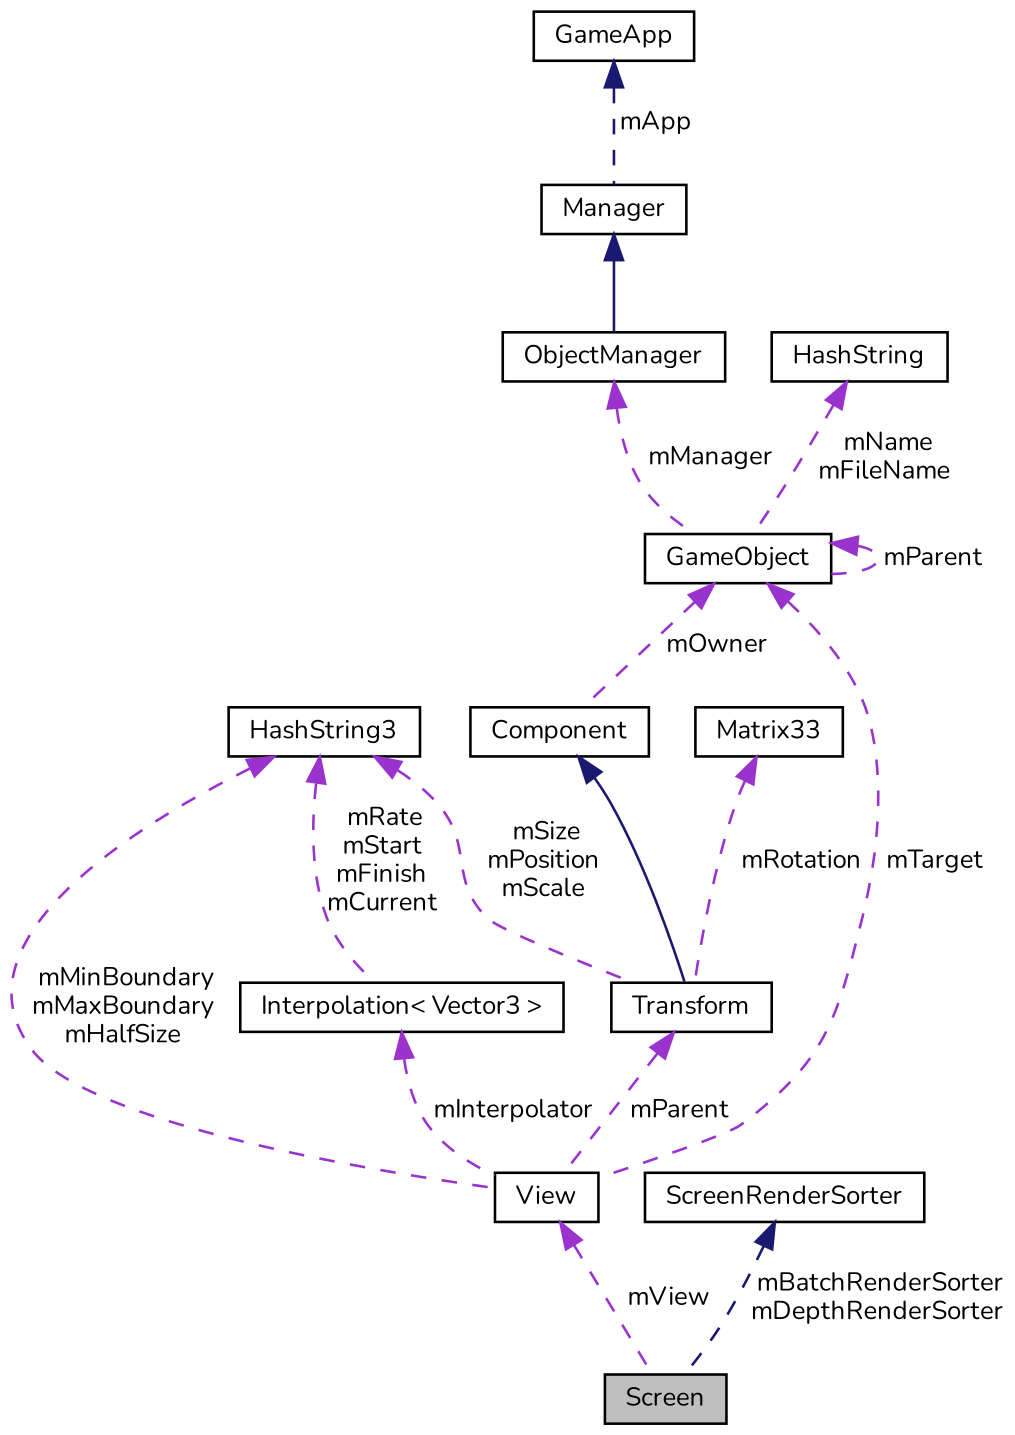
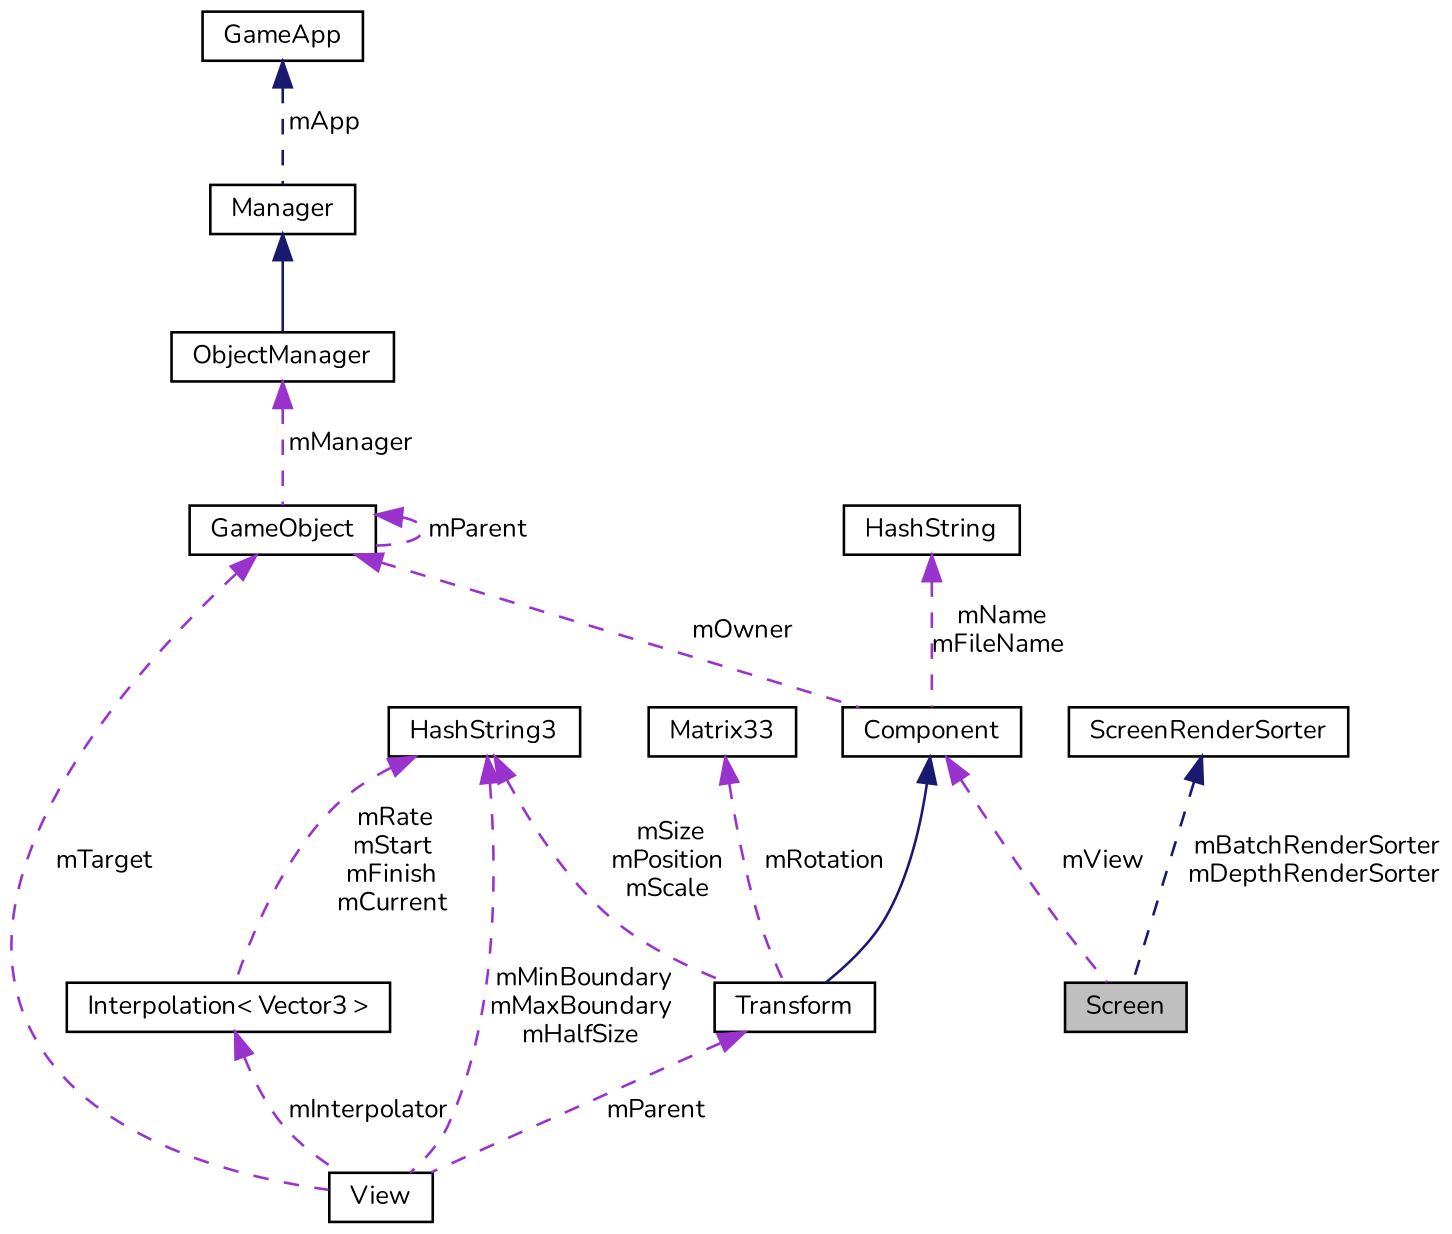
edge "GameObject" -> "HashString": now "Component" -> "HashString"
edge "Screen" -> "View": now "Screen" -> "Component"
